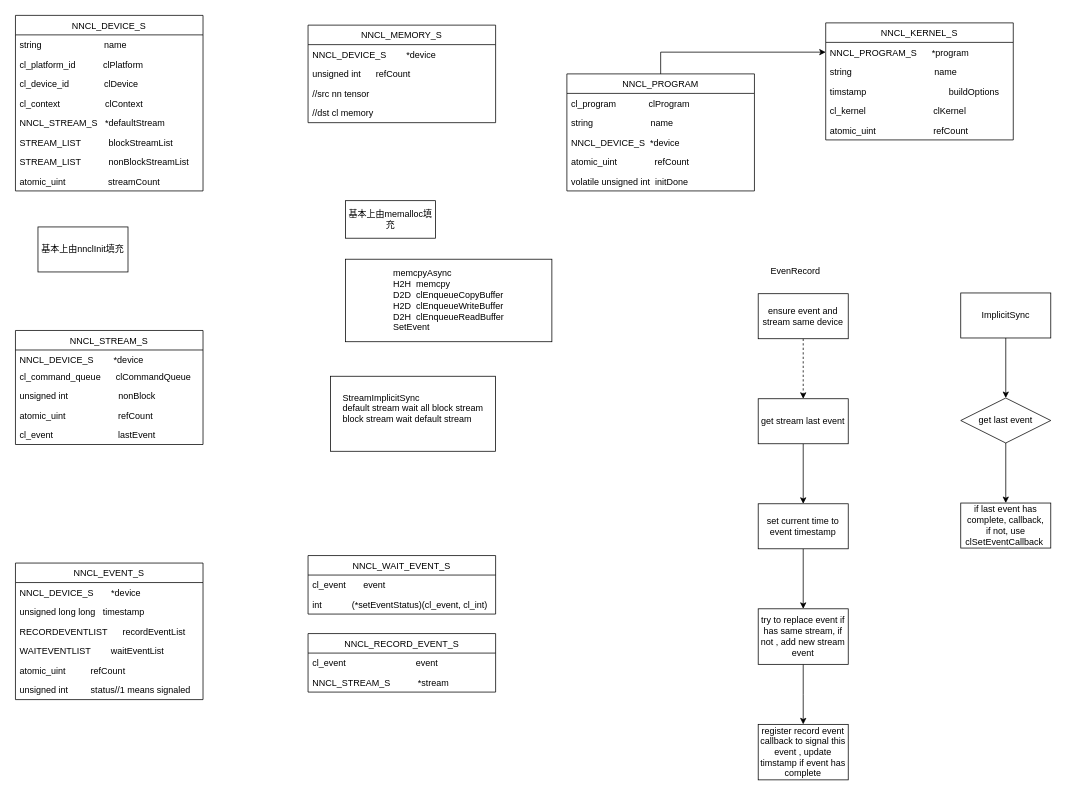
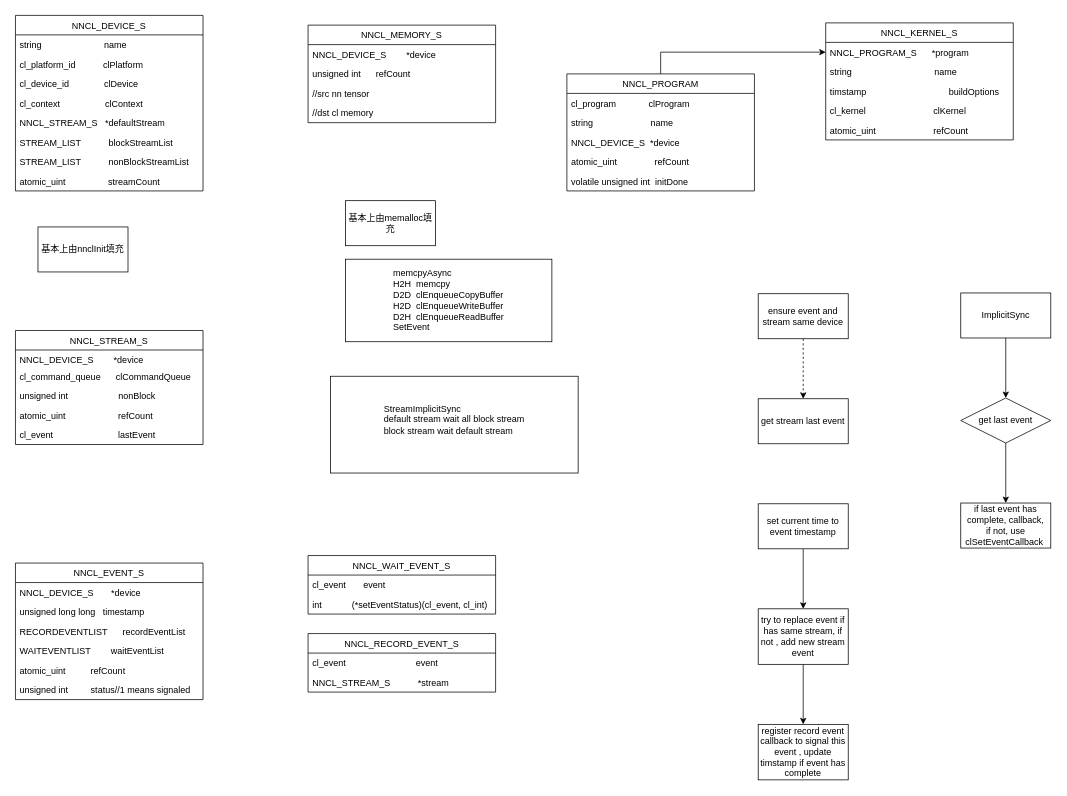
node "基本上由memalloc填充": size 90x38 -> 90x45
node "EvenRecord": removed
node "StreamImplicitSync default stream wait all block stream block stream wait default stream": size 165x75 -> 248x97
edge "get stream last event" -> "set current time to event timestamp": removed
